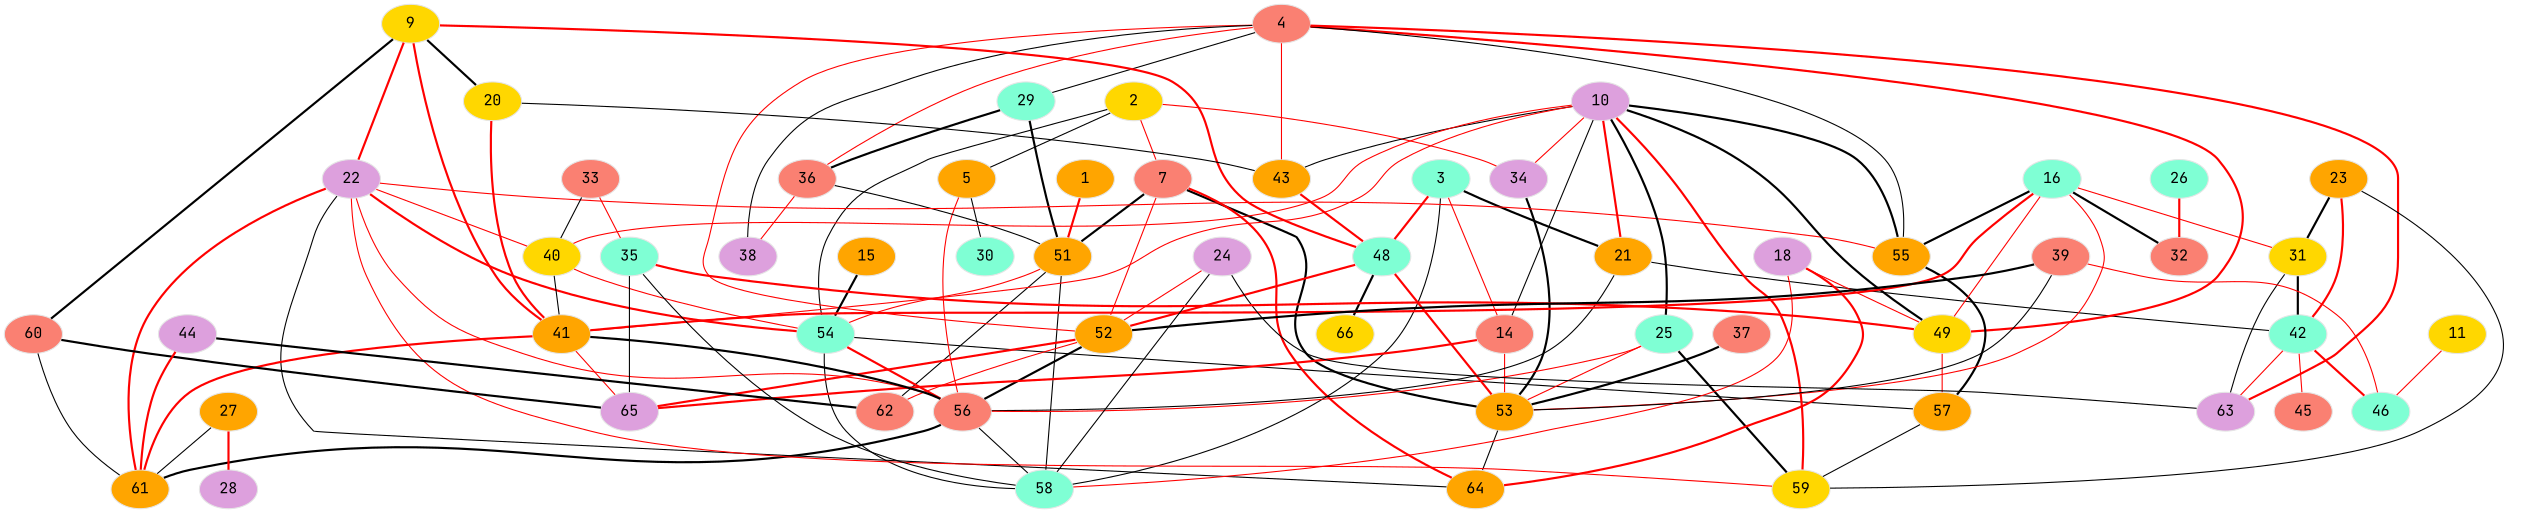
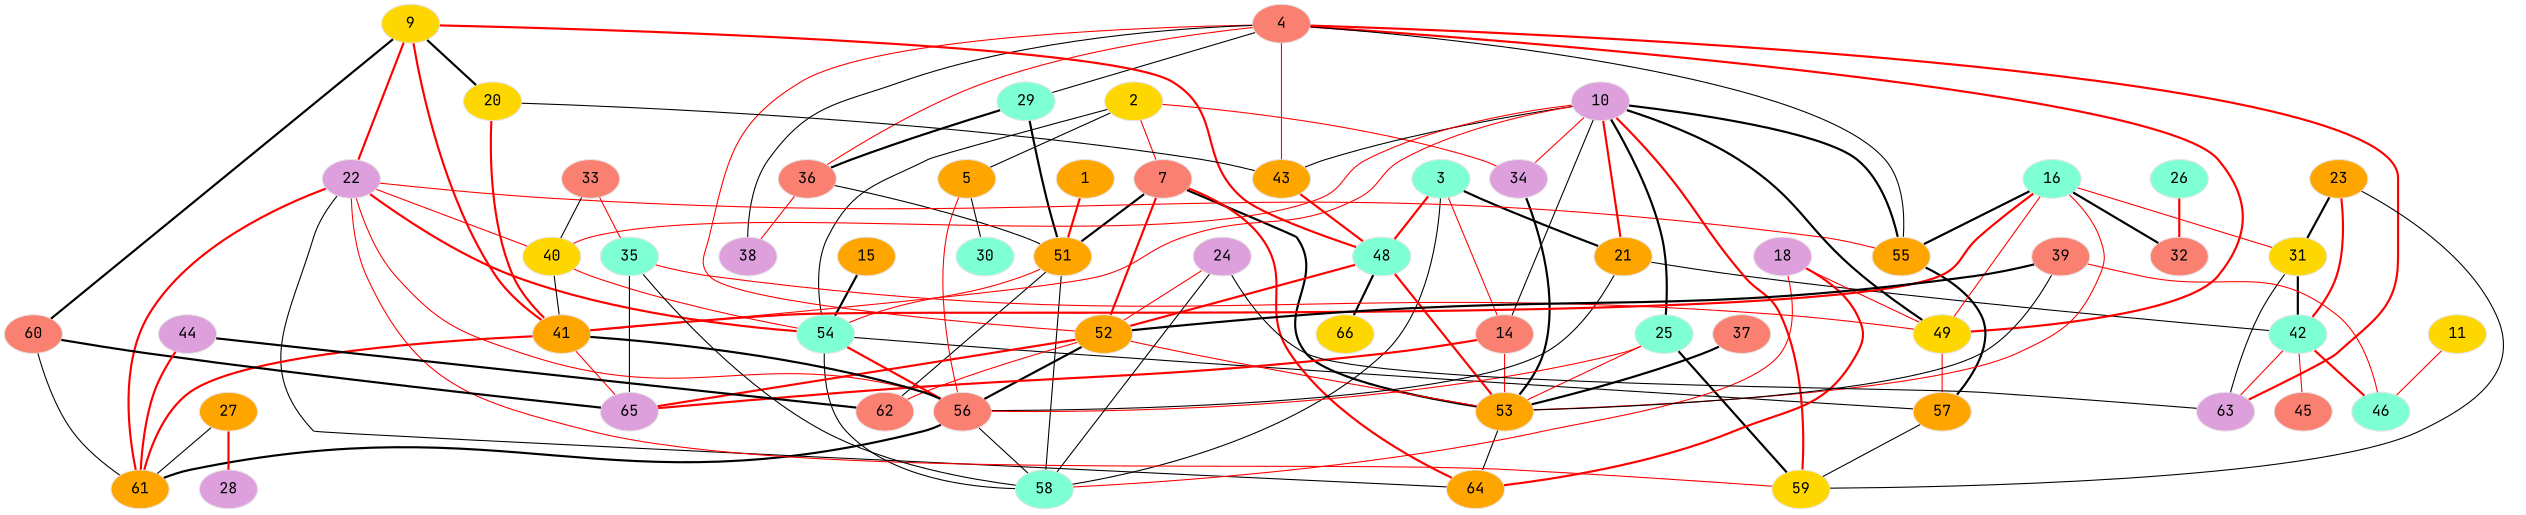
edge "7" -- "52": style solid -> bold
edge "35" -- "49": style bold -> solid
edge "52" -- "53": added
